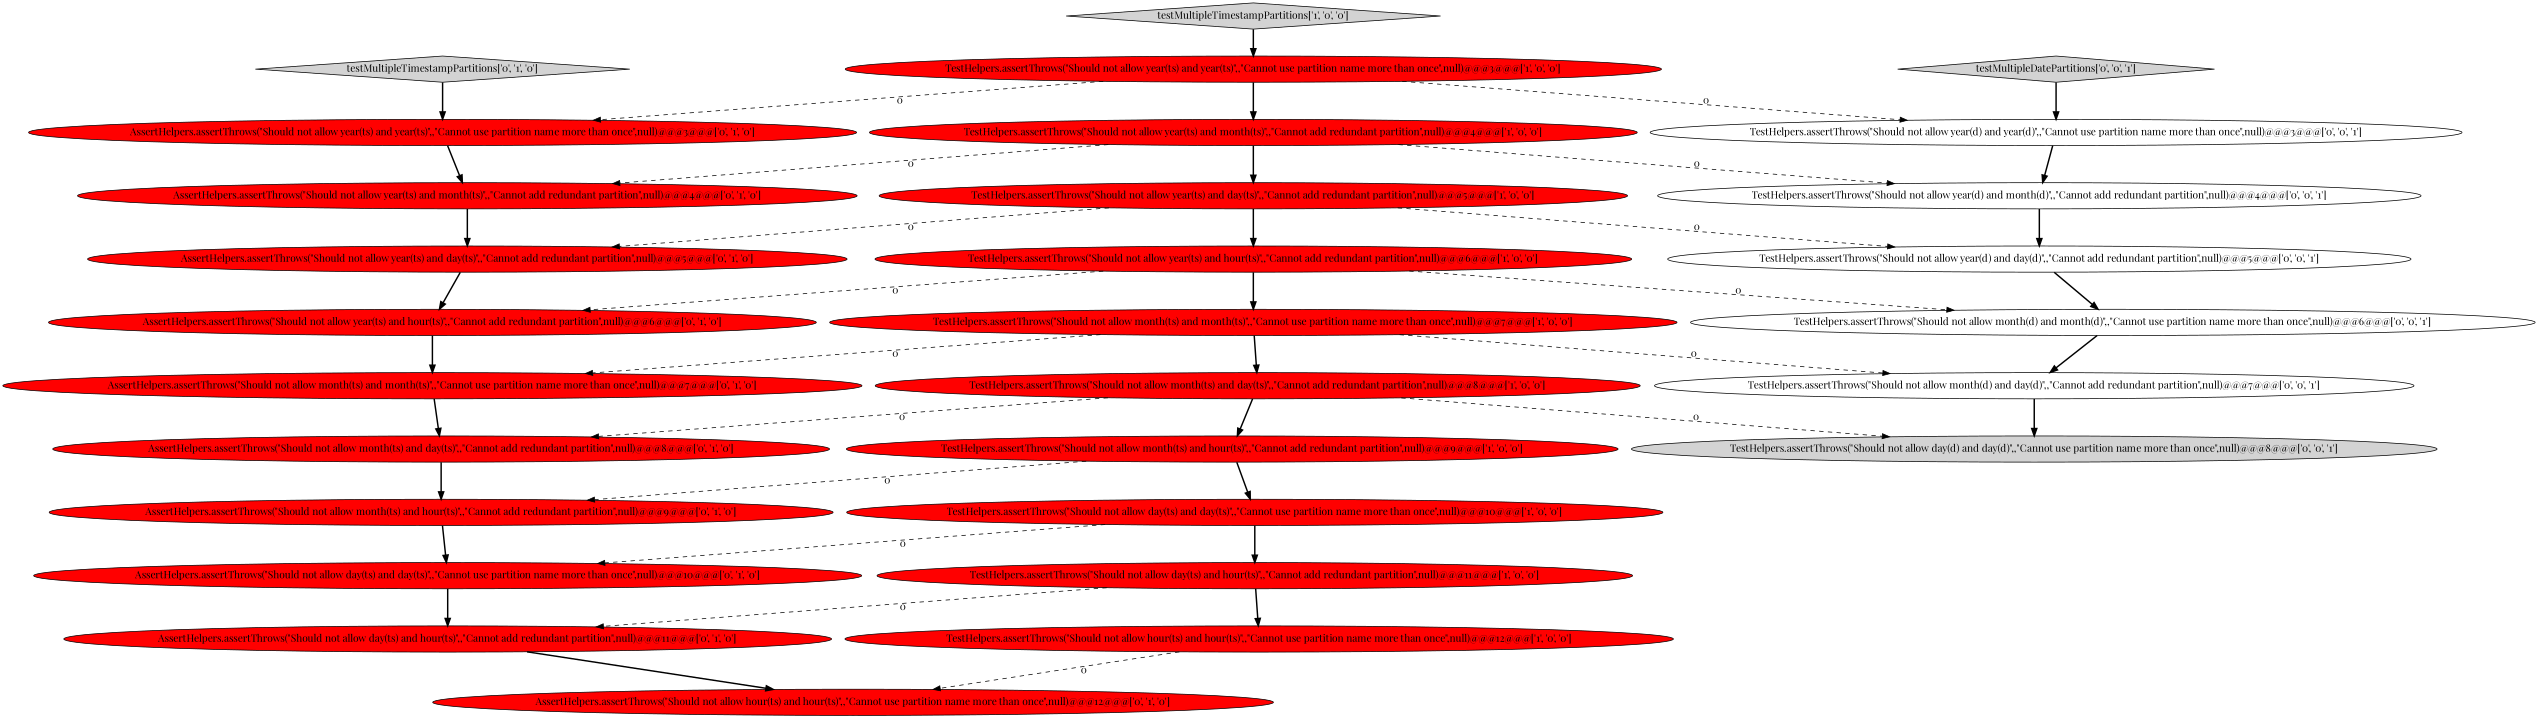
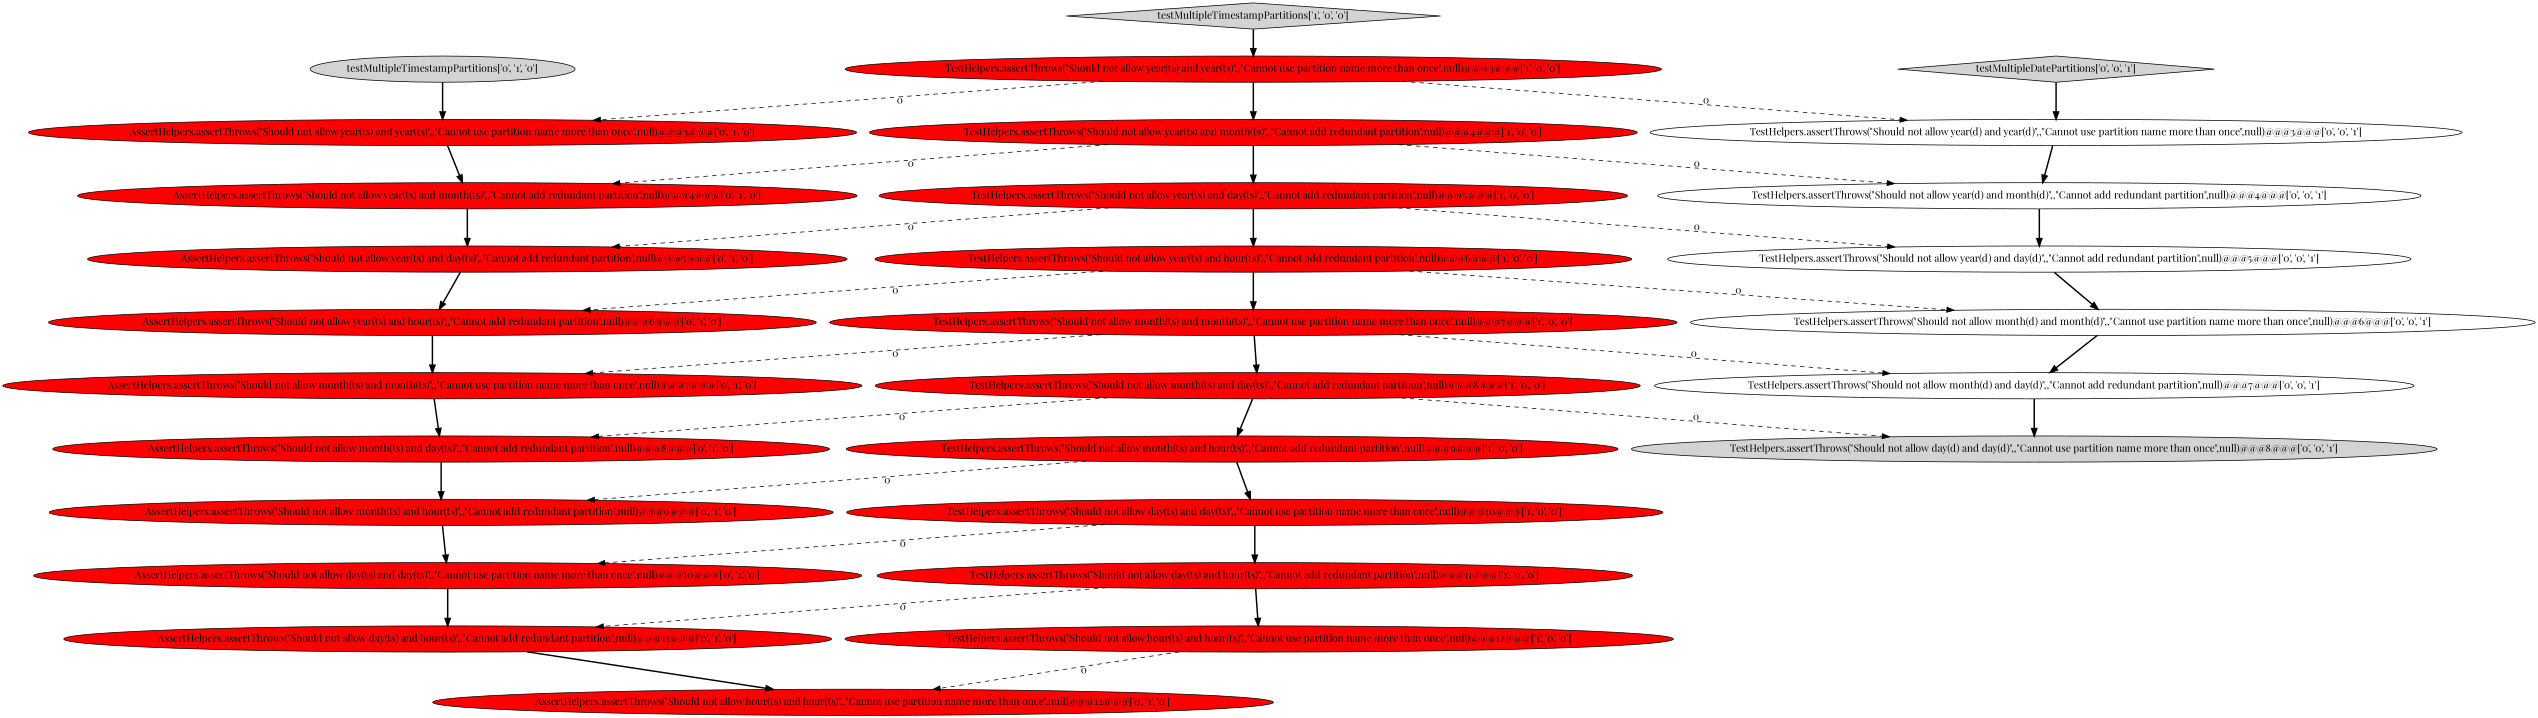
node "testMultipleTimestampPartitions['0', '1', '0']": shape diamond -> ellipse
